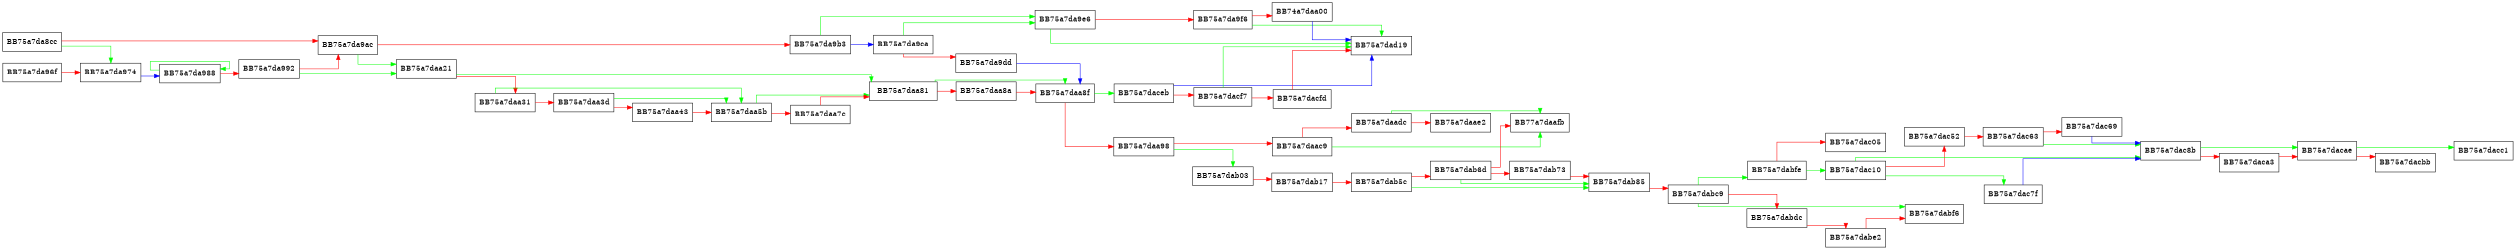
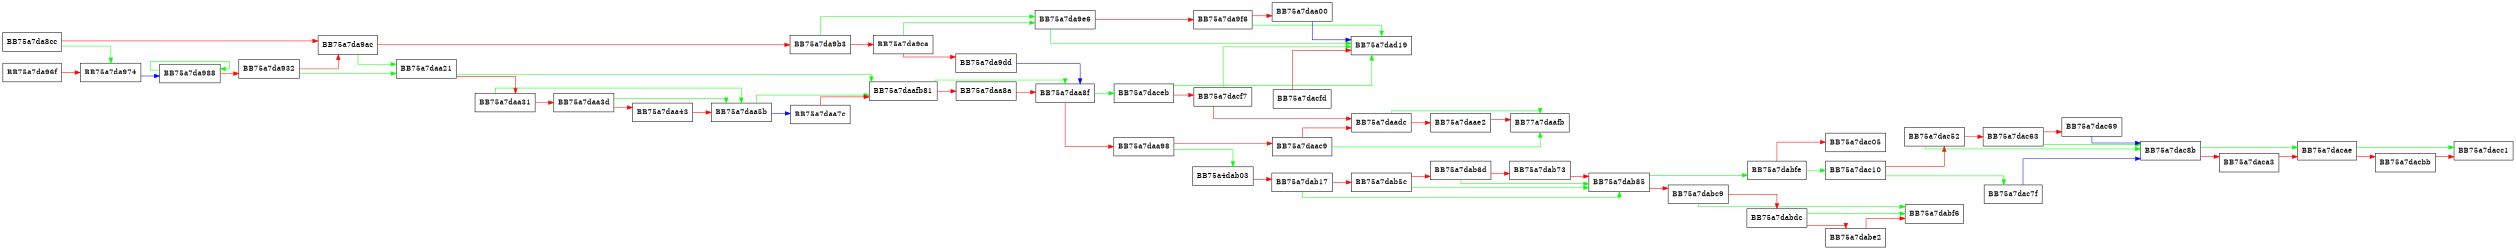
node "BB74a7daa00": label "BB74a7daa00" -> "BB75a7daa00"
edge "BB75a7da9b3" -> "BB75a7da9ca": color blue -> red
node "BB75a7da992": label "BB75a7da992" -> "BB75a7da932"
edge "BB75a7daceb" -> "BB75a7dad19": color blue -> green
node "BB75a7daa81": label "BB75a7daa81" -> "BB75a7daafb81"
edge "BB75a7dacf7" -> "BB75a7dacfd": now "BB75a7dacf7" -> "BB75a7daadc"
edge "BB75a7daa5b" -> "BB75a7daa7c": color red -> blue
edge "BB75a7dab6d" -> "BB77a7daafb": now "BB75a7daae2" -> "BB77a7daafb"
edge "BB75a7dac10" -> "BB75a7dac8b": now "BB75a7dac52" -> "BB75a7dac8b"
edge "BB75a7dacbb" -> "BB75a7dacc1": added
node "BB75a7dab03": label "BB75a7dab03" -> "BB75a4dab03"
edge "BB75a7dabc9" -> "BB75a7dabfe": now "BB75a7dab85" -> "BB75a7dabfe"
edge "BB75a7dab17" -> "BB75a7dab85": added
edge "BB75a7dabdc" -> "BB75a7dabf6": added
